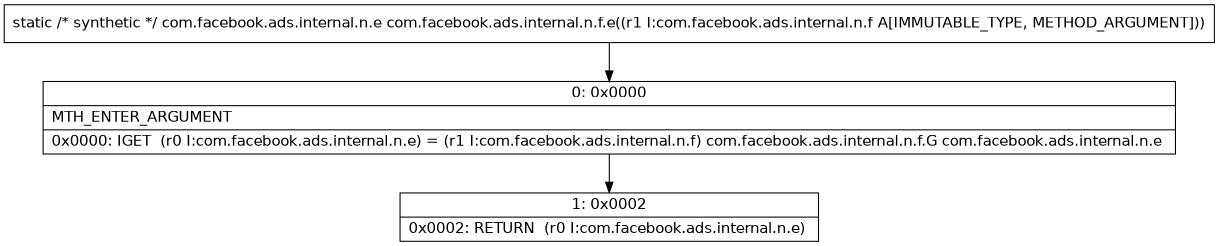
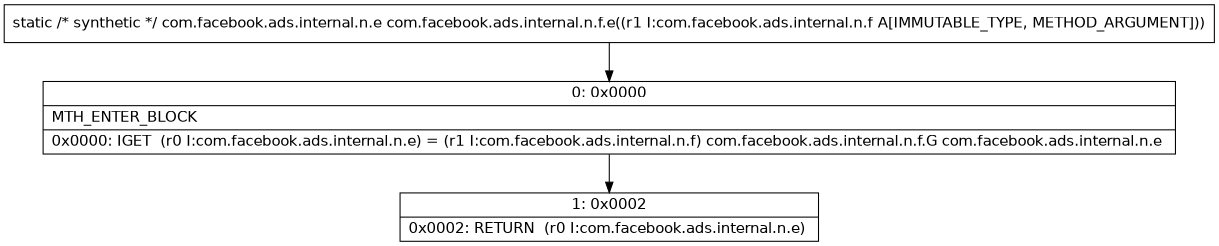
node "0: 0x0000": text "MTH_ENTER_ARGUMENT" -> "MTH_ENTER_BLOCK"
